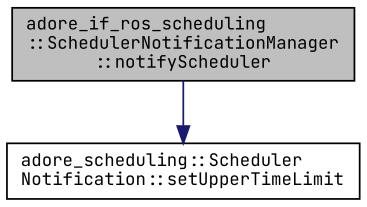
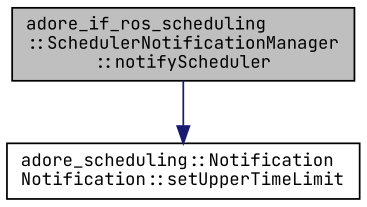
node "adore_scheduling::Scheduler Notification::setUpperTimeLimit": label "adore_scheduling::Scheduler Notification::setUpperTimeLimit" -> "adore_scheduling::Notification Notification::setUpperTimeLimit"
